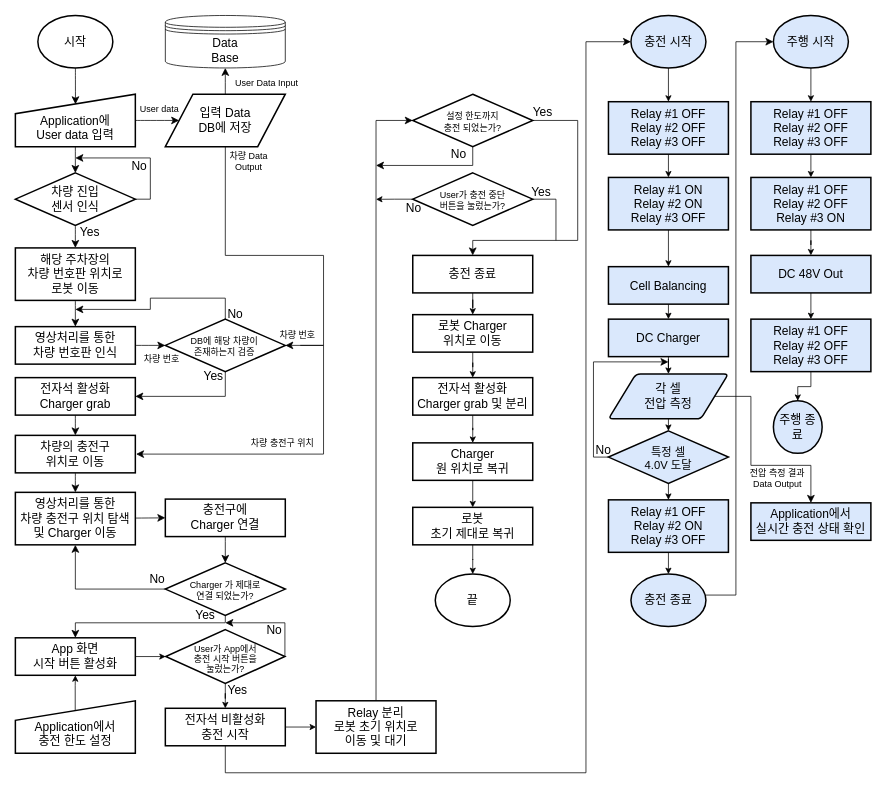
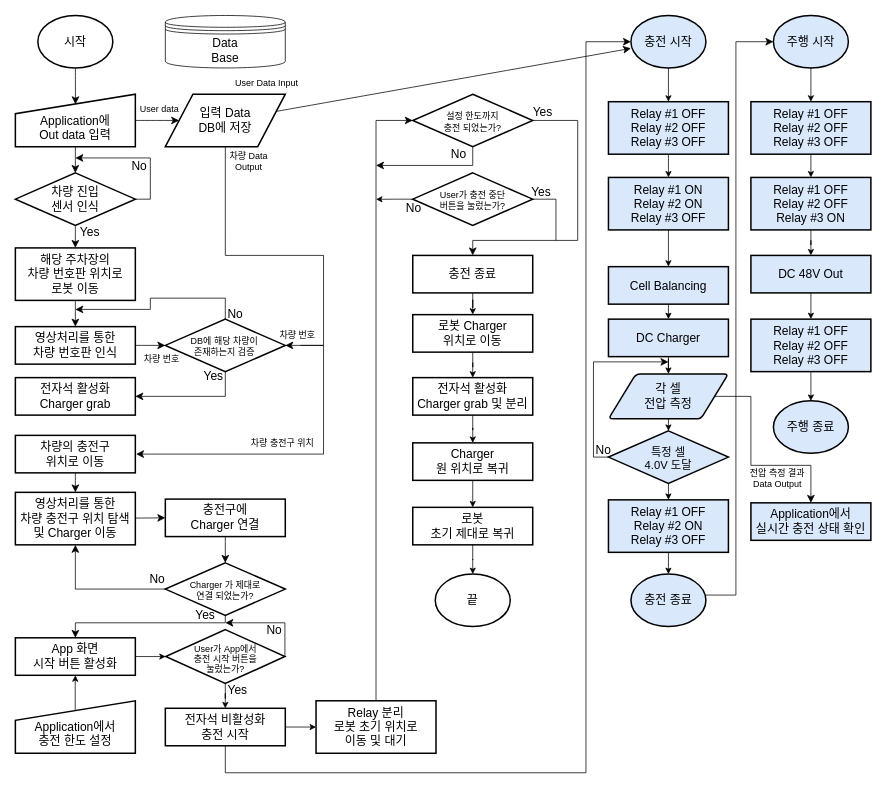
edge "입력 Data DB에 저장" -> "Data Base": now "입력 Data DB에 저장" -> "충전 시작"
node "Application에User data 입력": label "Application에User data 입력" -> "Application에Out data 입력"
edge "전자석 활성화 Charger grab" -> "차량의 충전구 위치로 이동": removed
node "주행 종료": size 49x53 -> 75x53
